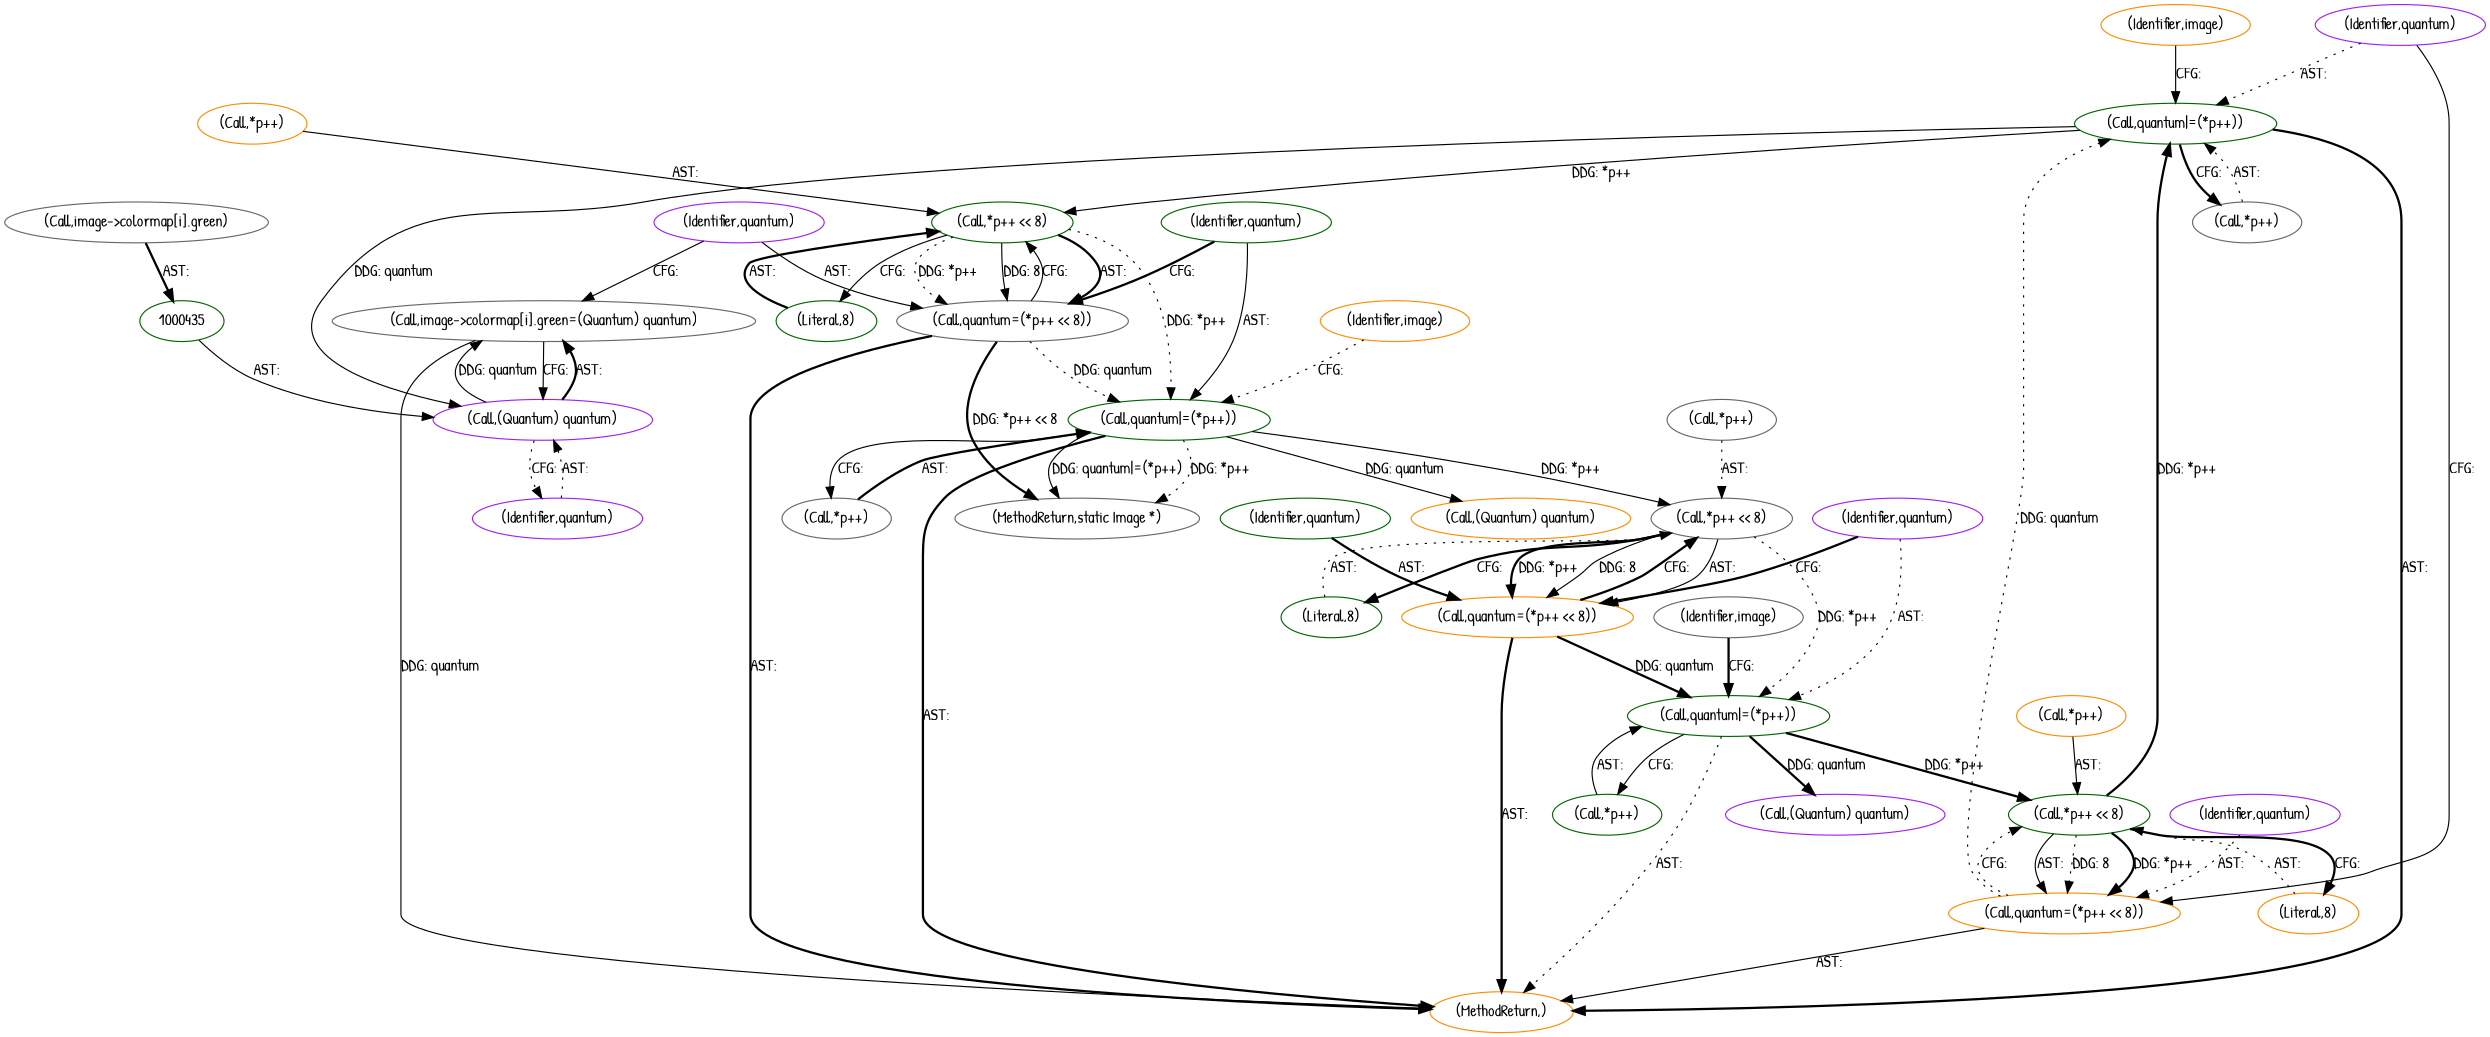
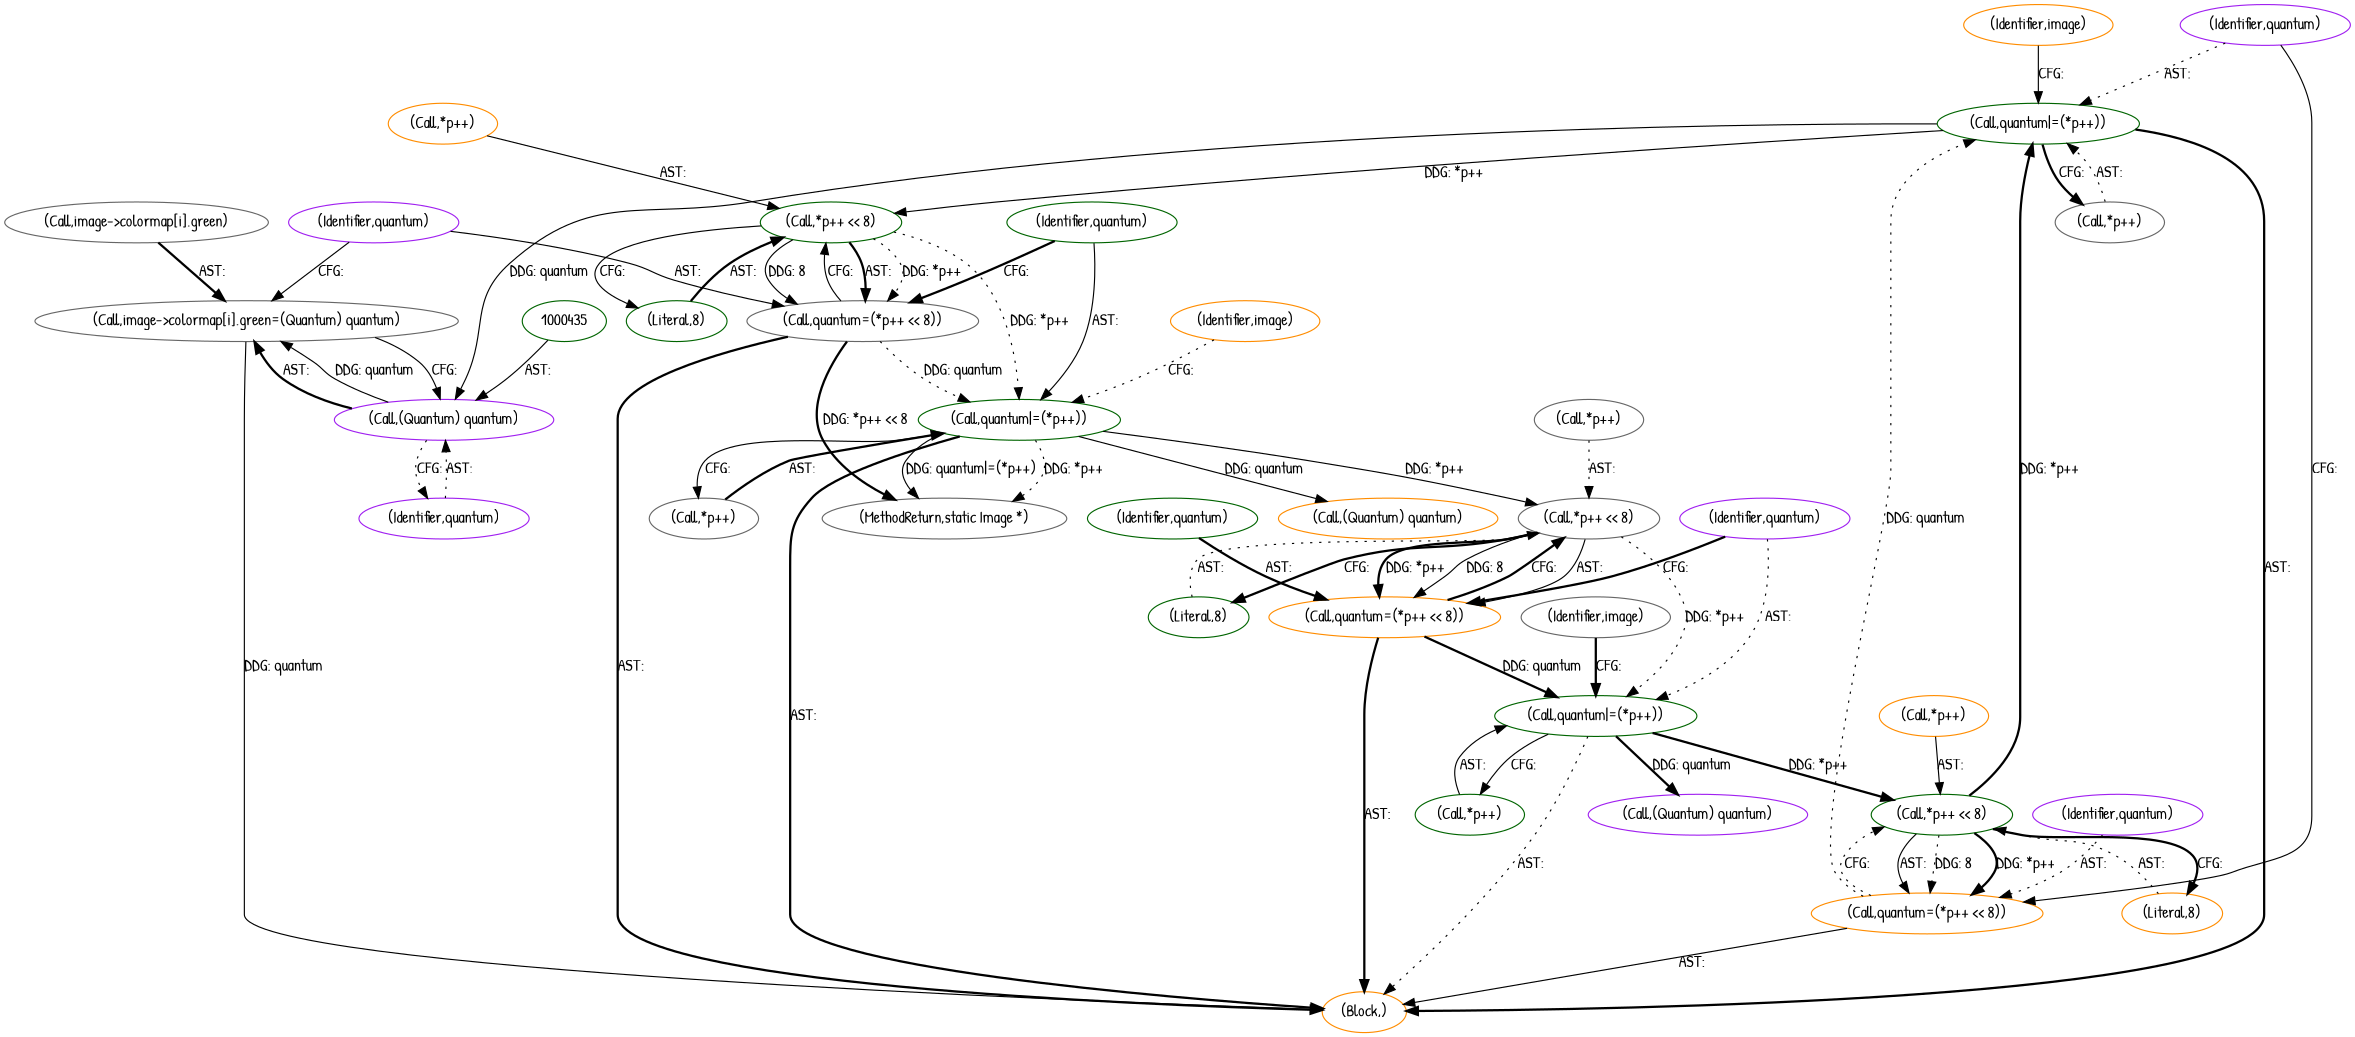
edge "(Call,image->colormap[i].green)" -> "1000435": now "(Call,image->colormap[i].green)" -> "(Call,image->colormap[i].green=(Quantum) quantum)"
node "(MethodReturn,)": label "(MethodReturn,)" -> "(Block,)"
